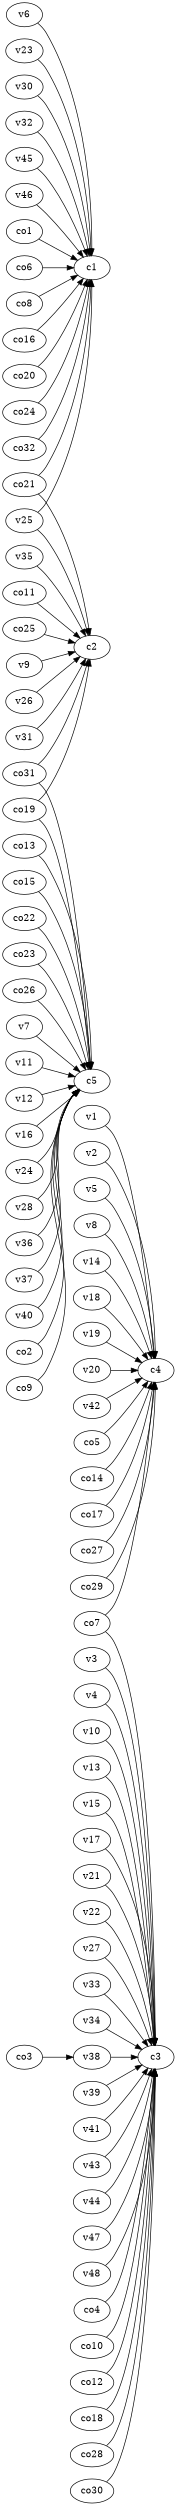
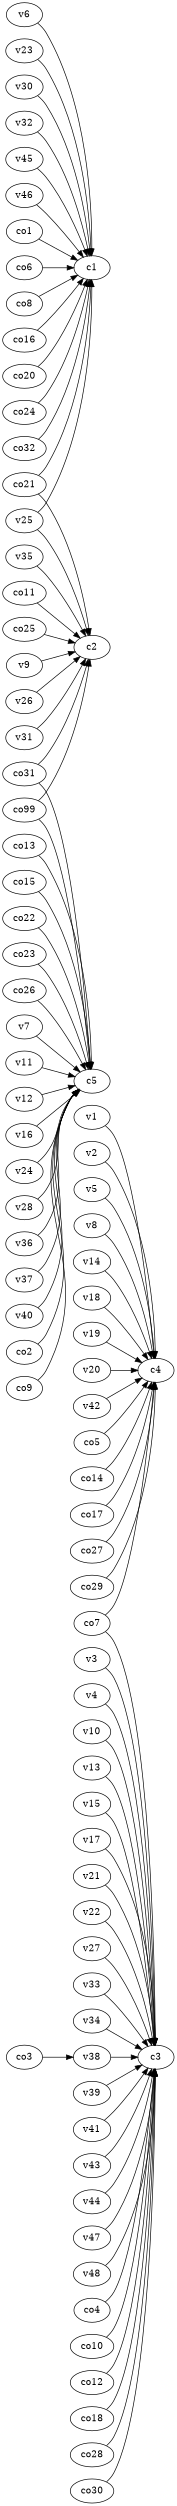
node "co19": label "co19" -> "co99"
